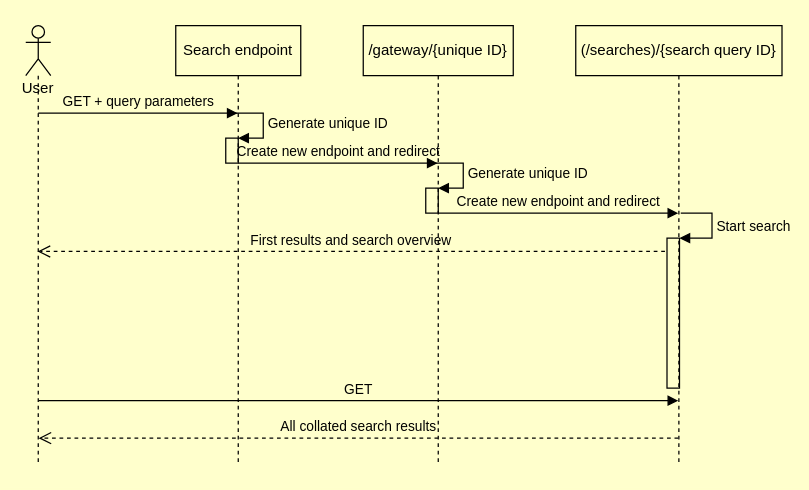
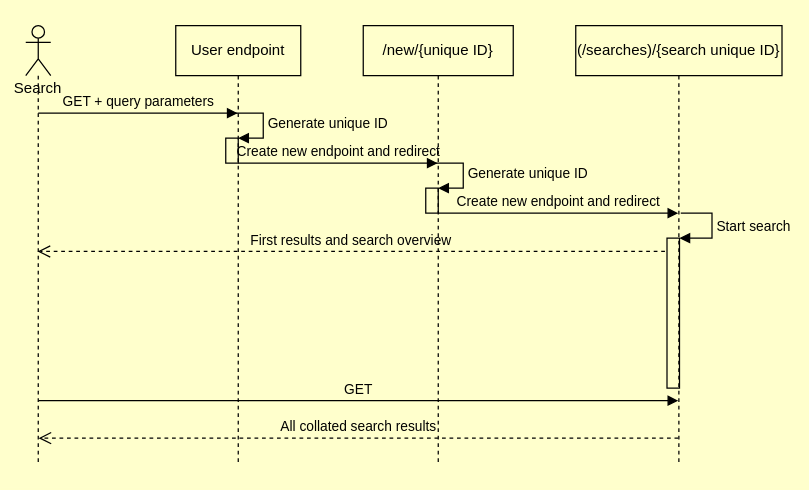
node "Search endpoint": label "Search endpoint" -> "User endpoint"
node "/gateway/{unique ID}": label "/gateway/{unique ID}" -> "/new/{unique ID}"
node "(/searches)/{search query ID}": label "(/searches)/{search query ID}" -> "(/searches)/{search unique ID}"
node "User": label "User" -> "Search"
